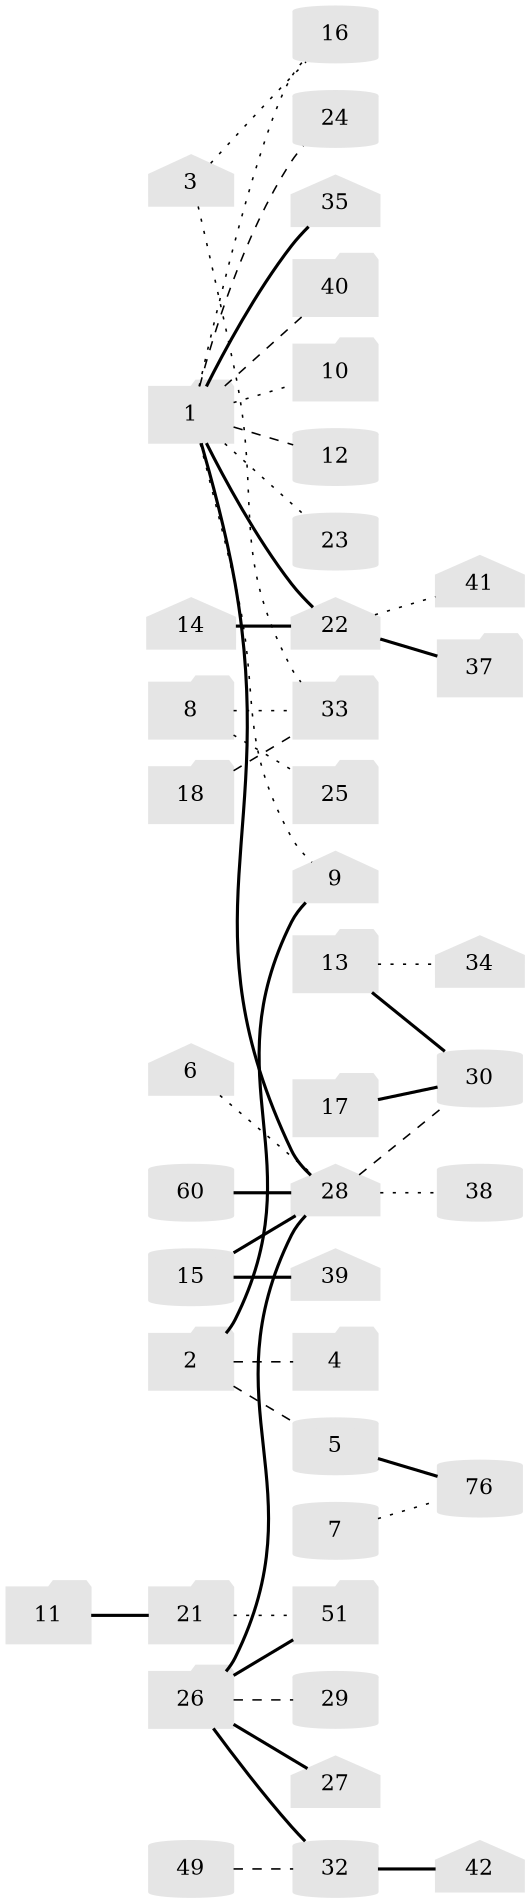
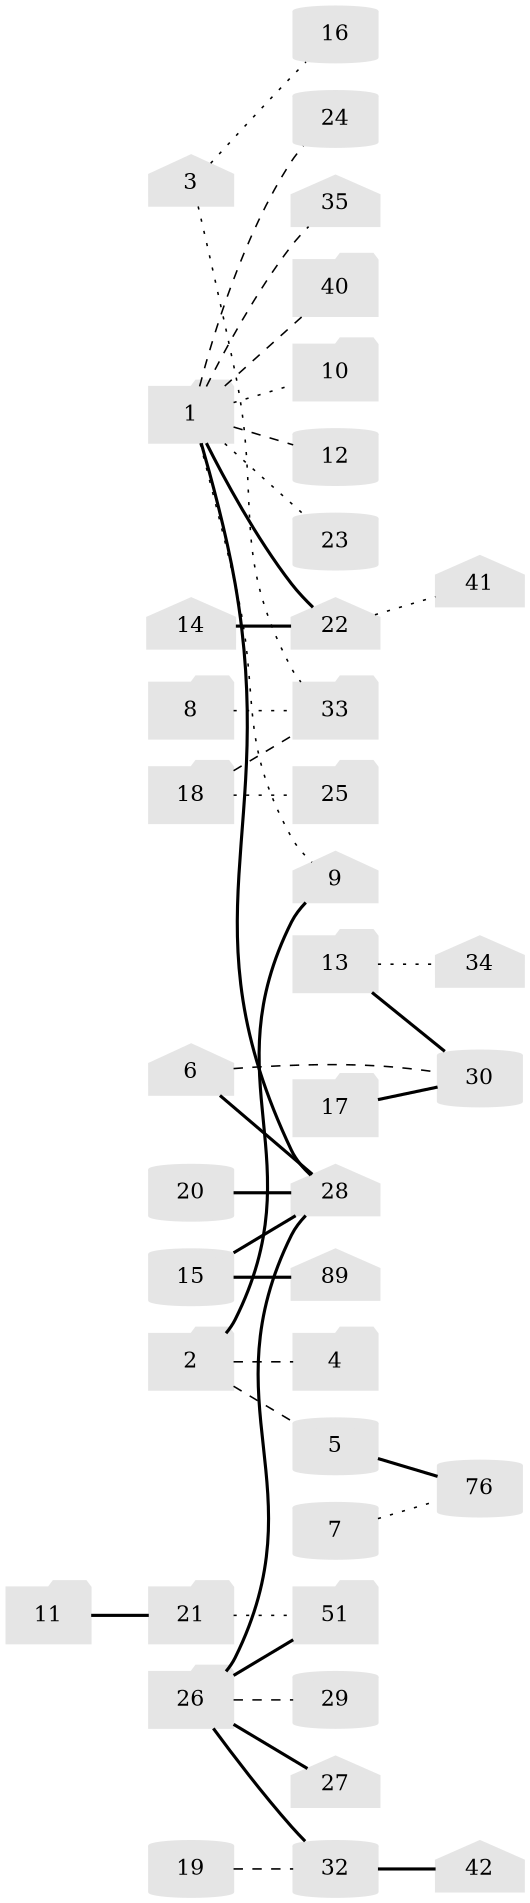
edge "16" -- "1": removed
edge "35" -- "1": style bold -> dashed
node "37": removed
edge "8" -- "25": now "18" -- "25"
edge "30" -- "28": now "30" -- "6"
edge "6" -- "28": style dotted -> bold
node "60": label "60" -> "20"
node "38": removed
node "39": label "39" -> "89"
node "49": label "49" -> "19"
